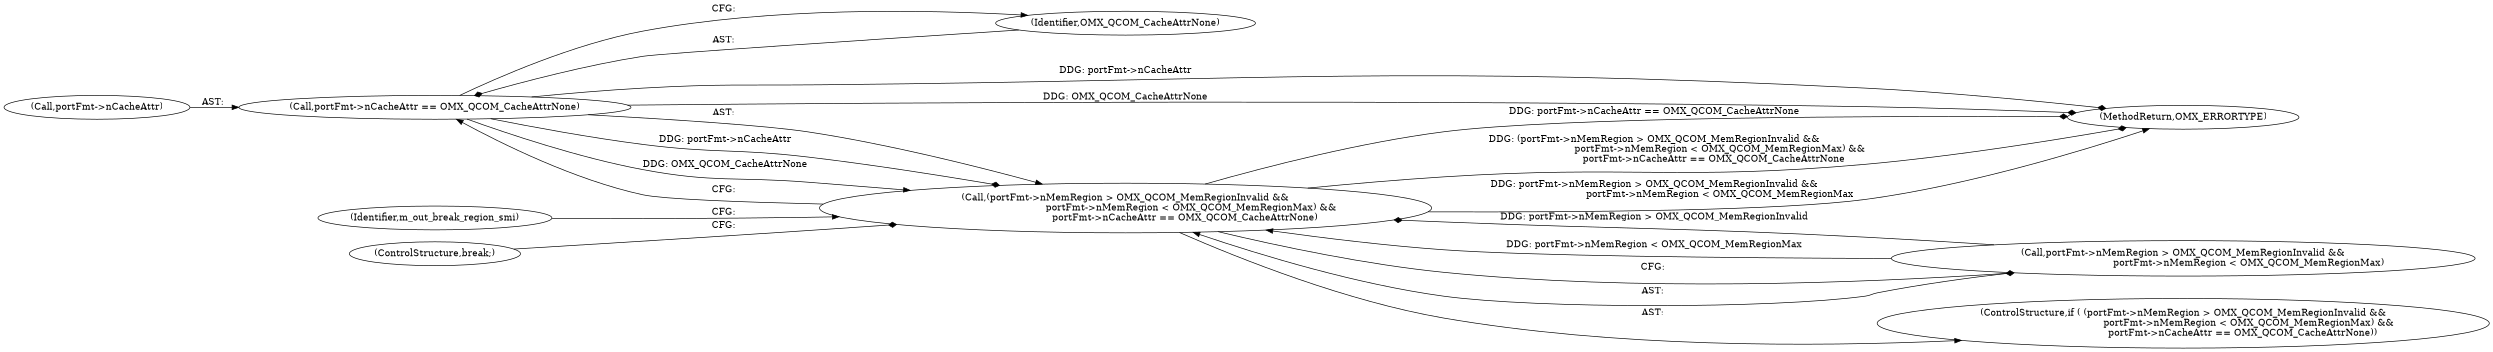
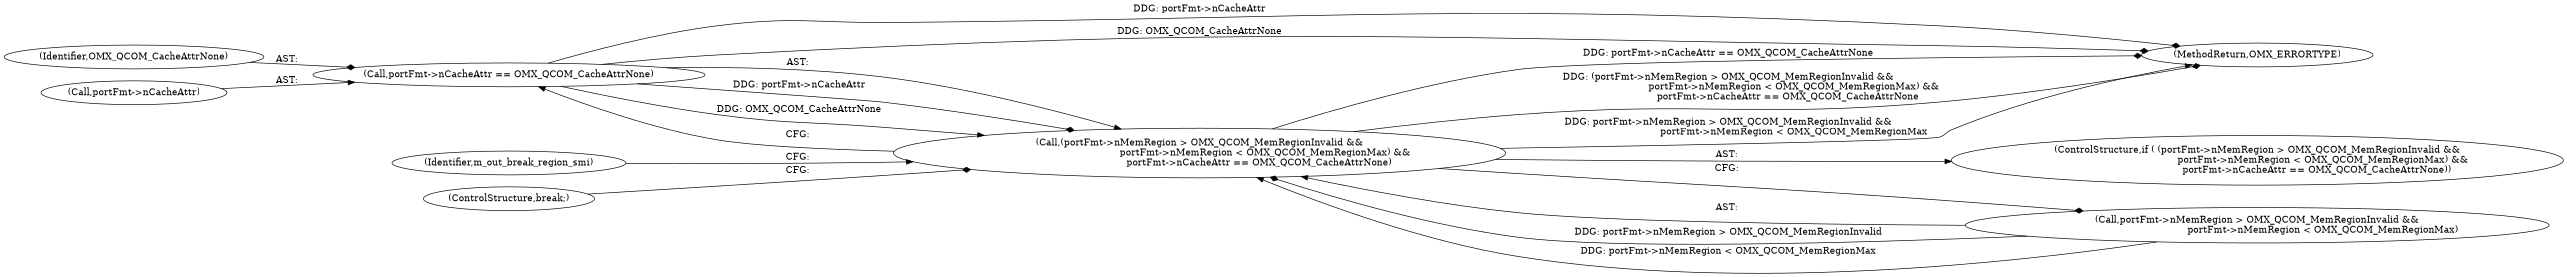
edge "(Call,portFmt->nCacheAttr == OMX_QCOM_CacheAttrNone)" -> "(Identifier,OMX_QCOM_CacheAttrNone)": removed, label "CFG:"
